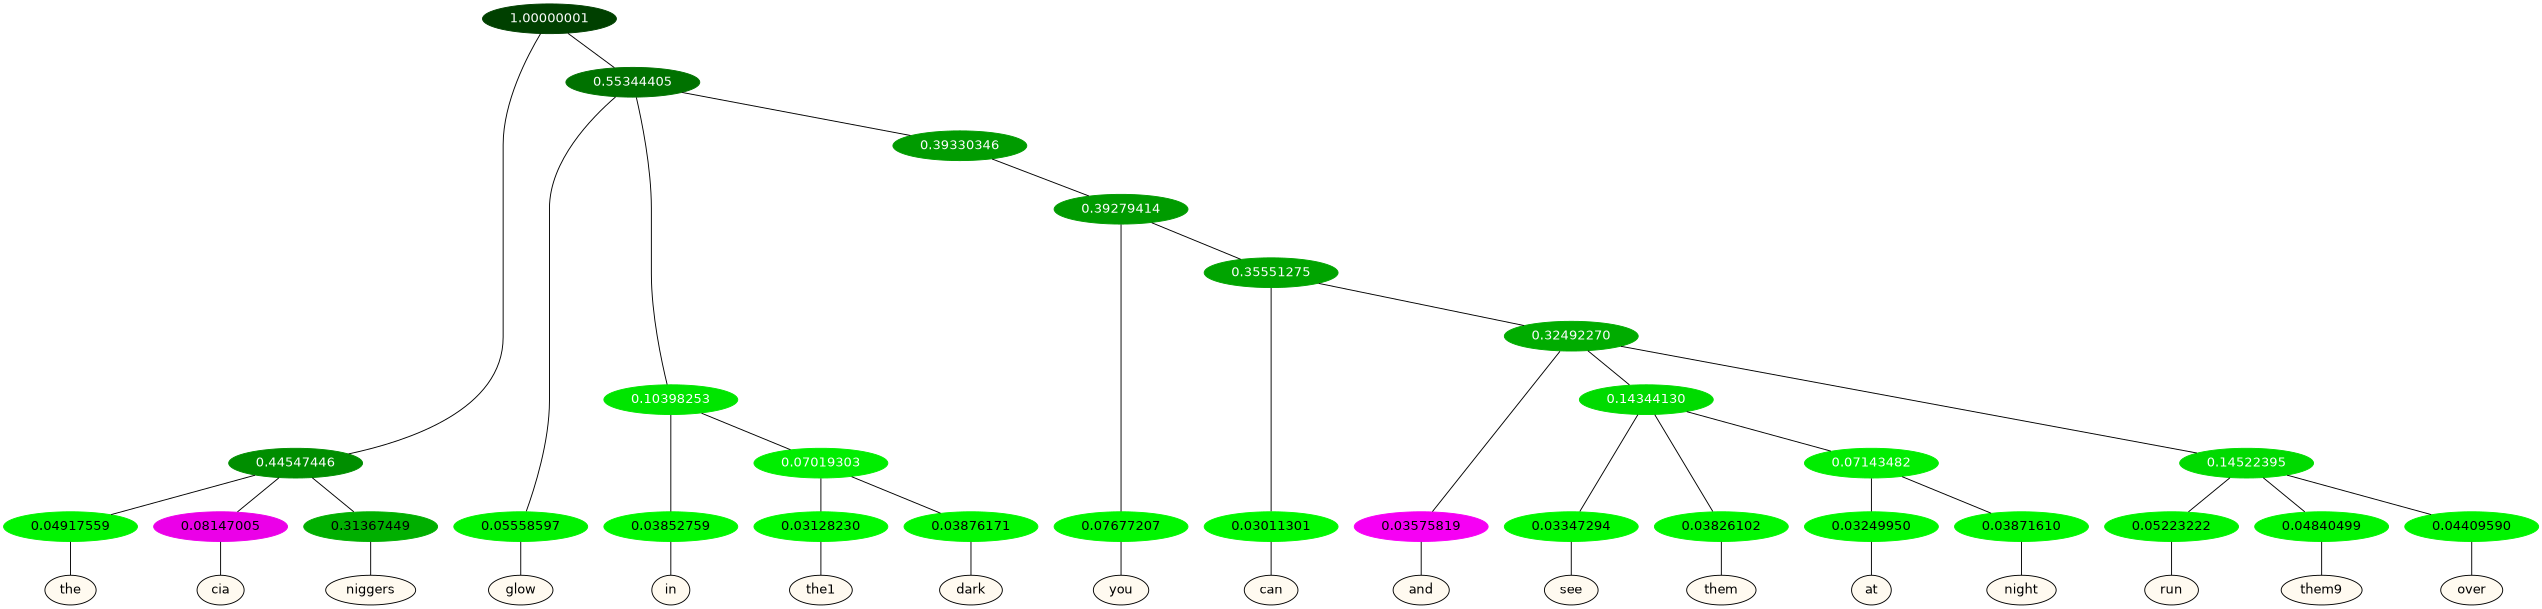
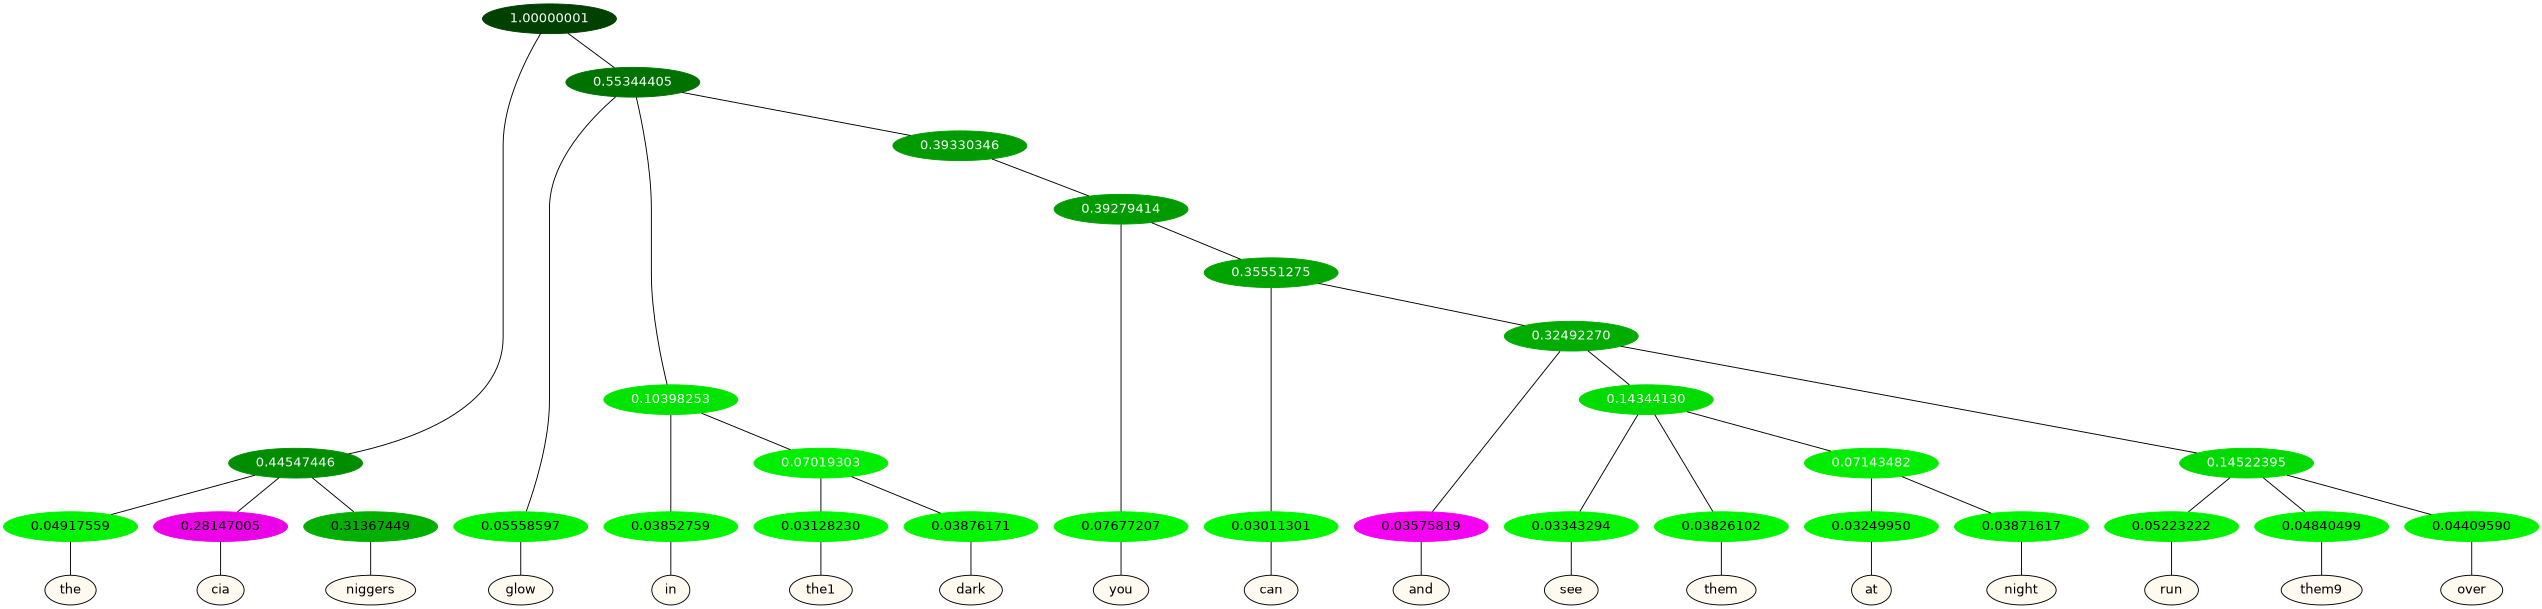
node "0.08147005": label "0.08147005" -> "0.28147005"
node "0.03347294": label "0.03347294" -> "0.03343294"
node "0.03871610": label "0.03871610" -> "0.03871617"
